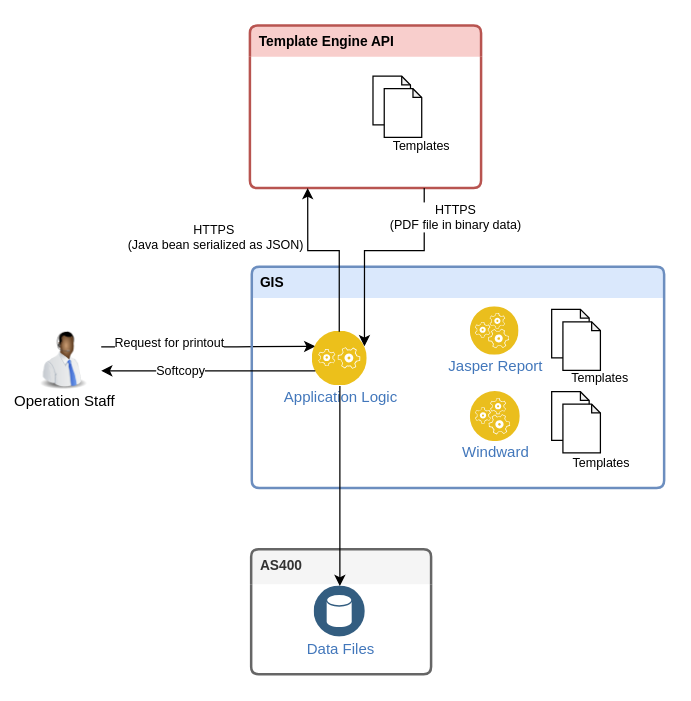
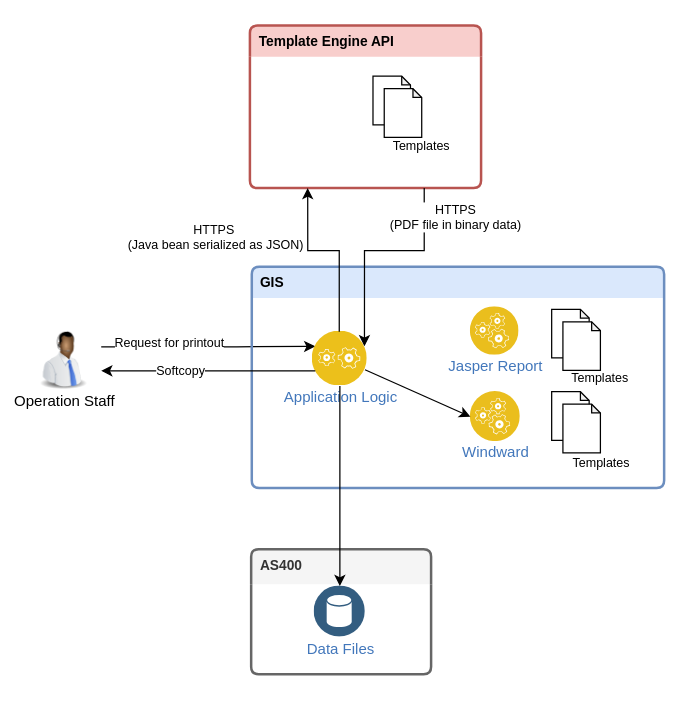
edge "Application Logic" -> "Windward": added
